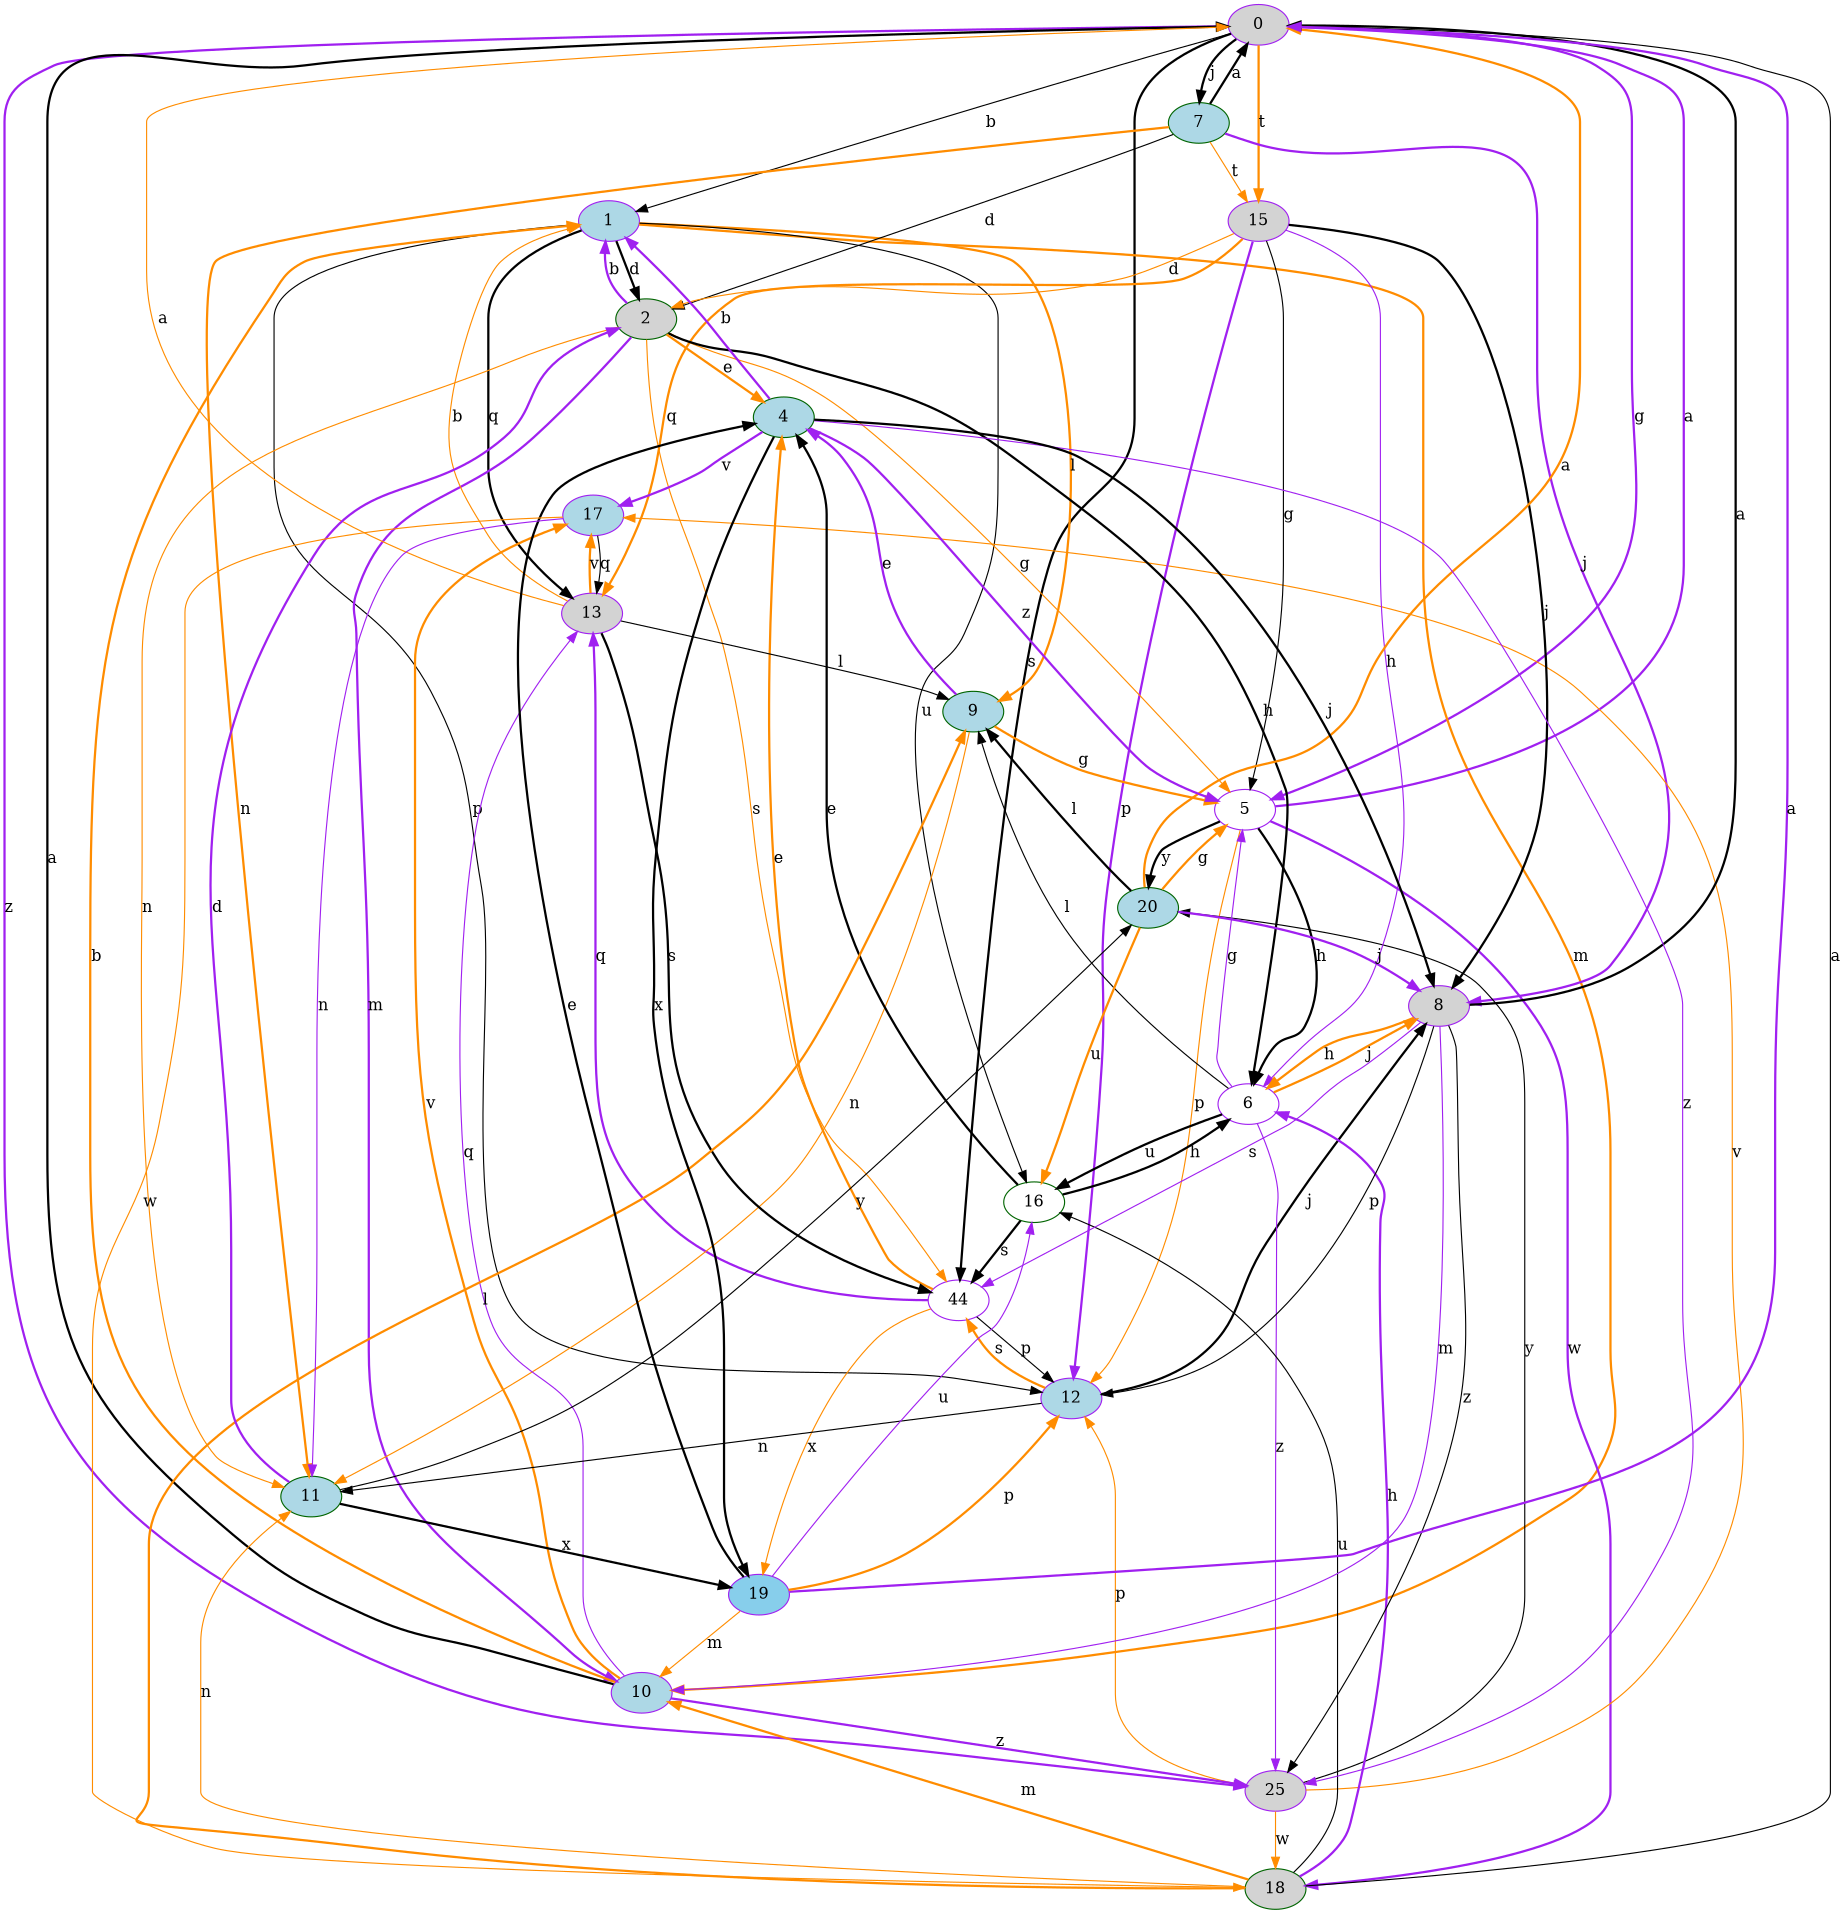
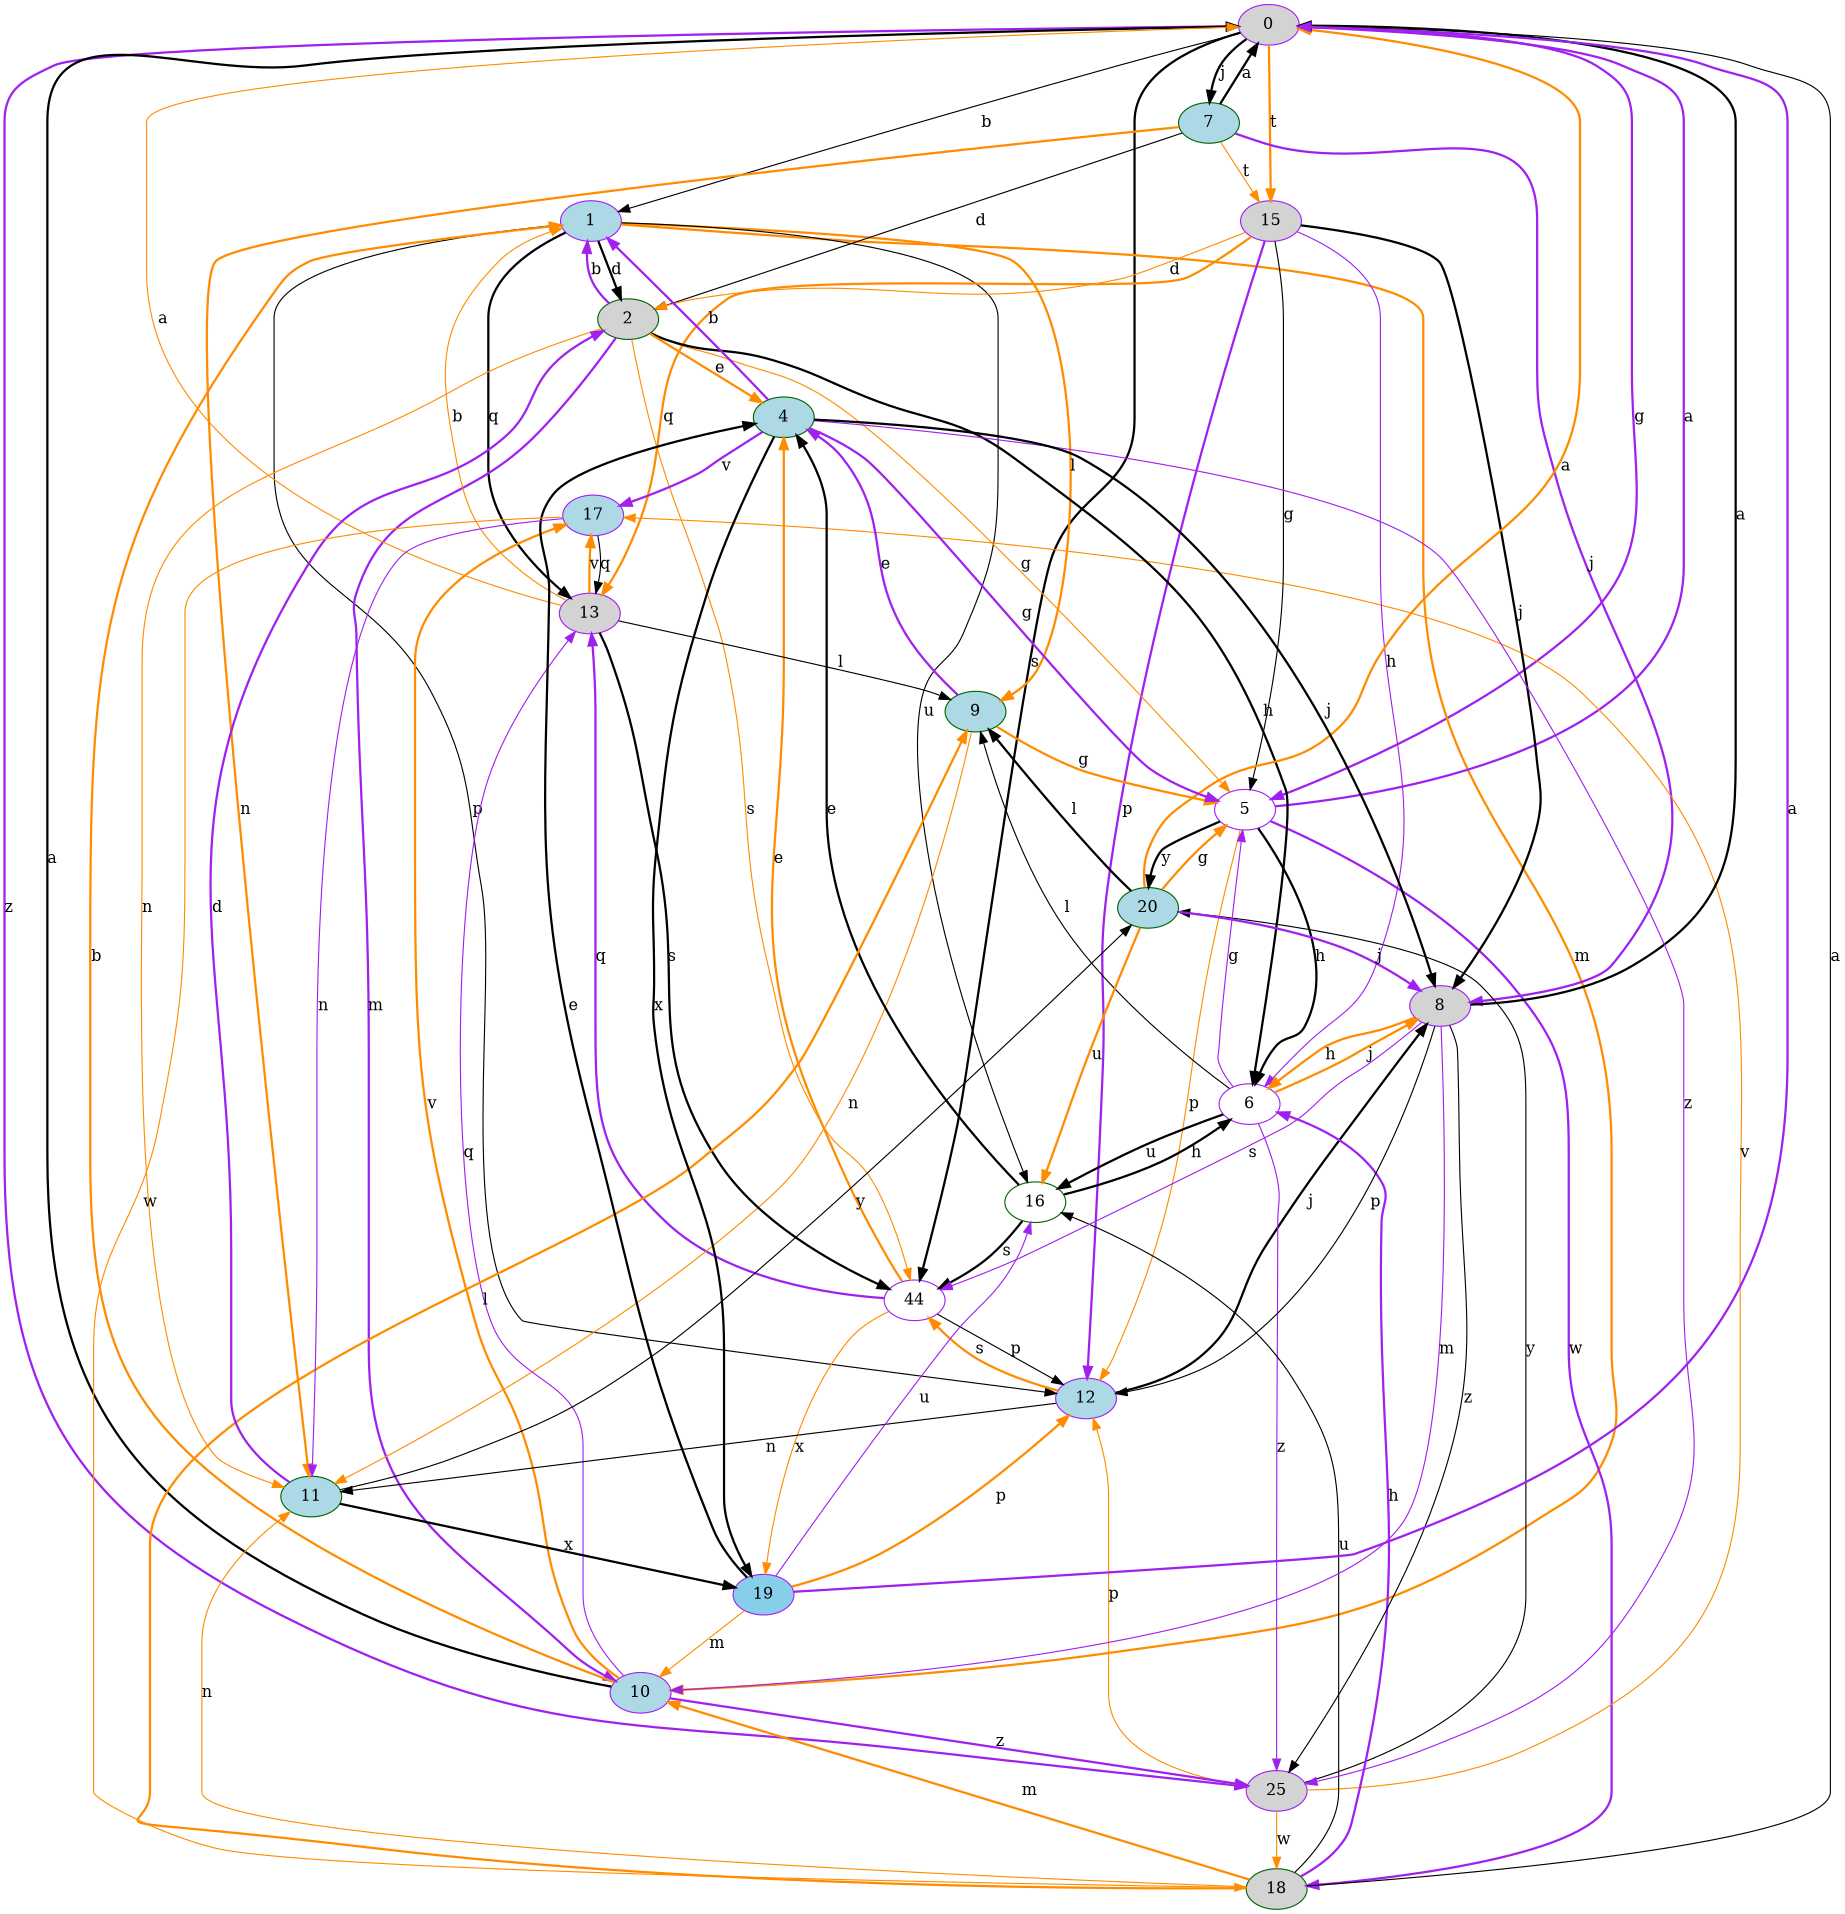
edge "4" -> "5": label "z" -> "g"
